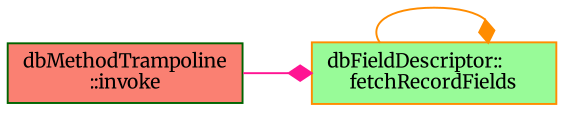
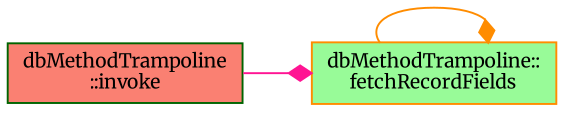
node "dbFieldDescriptor:: fetchRecordFields": label "dbFieldDescriptor:: fetchRecordFields" -> "dbMethodTrampoline:: fetchRecordFields"
